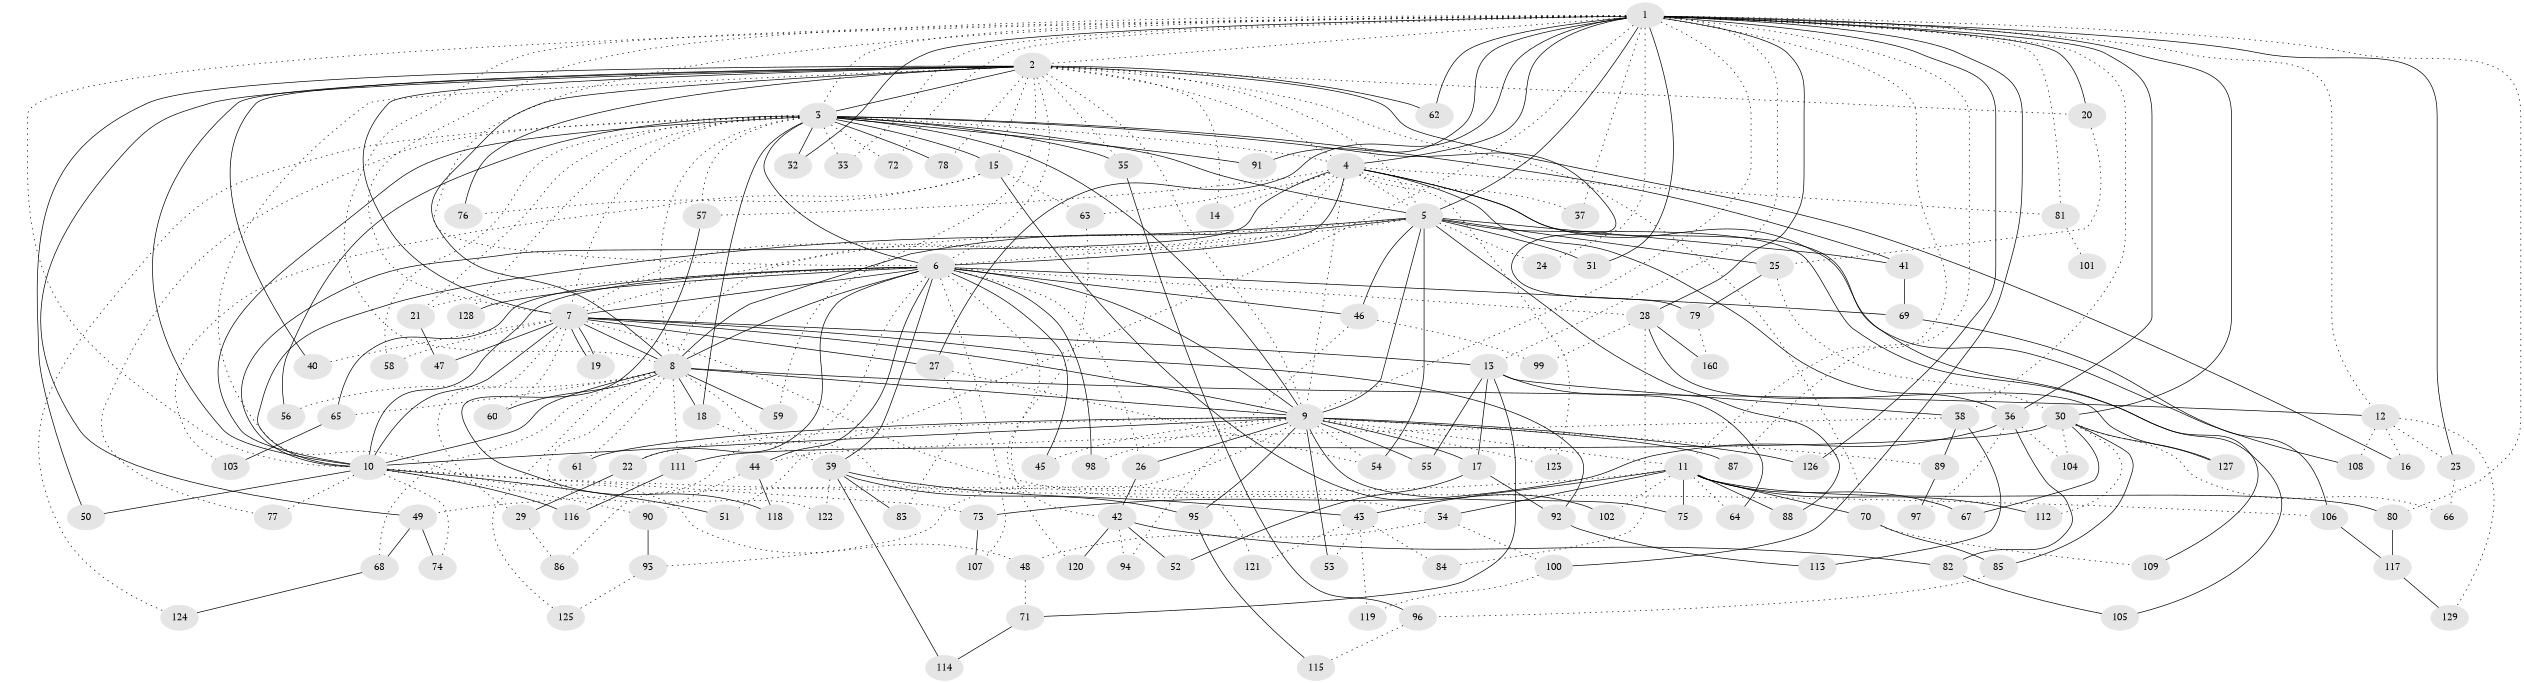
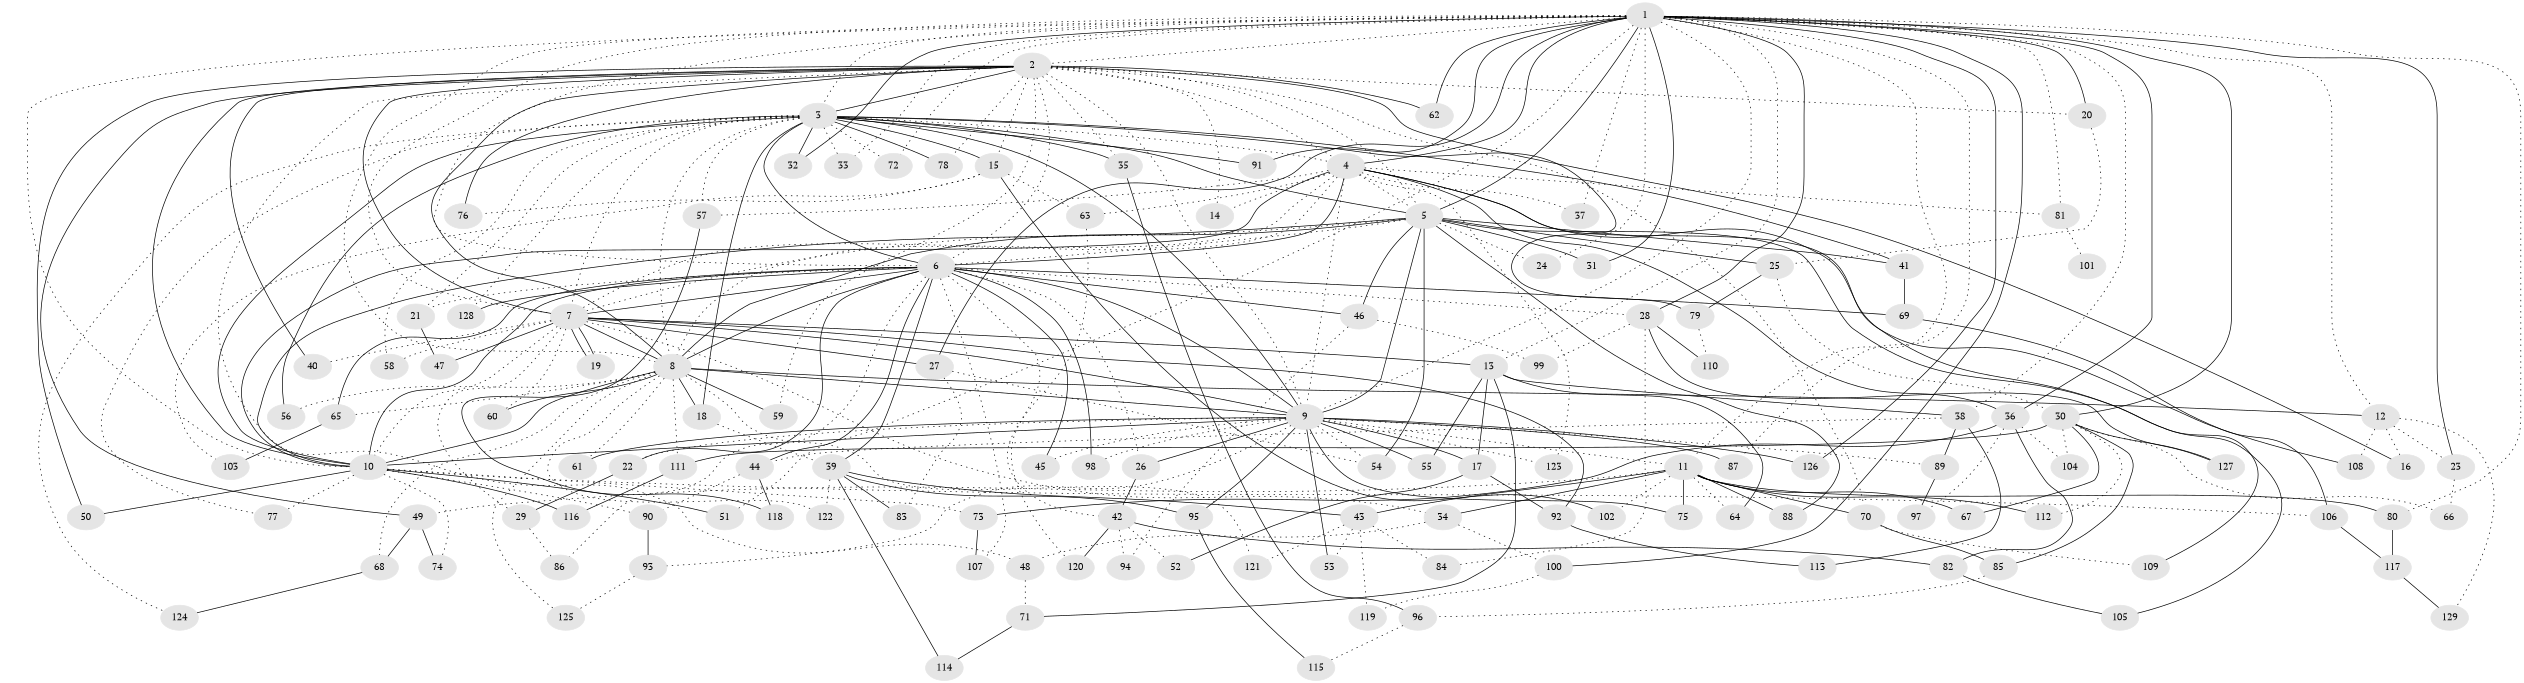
node "160": label "160" -> "110"
edge "7" -- "10": style solid -> dotted
edge "42" -- "52": style solid -> dotted
